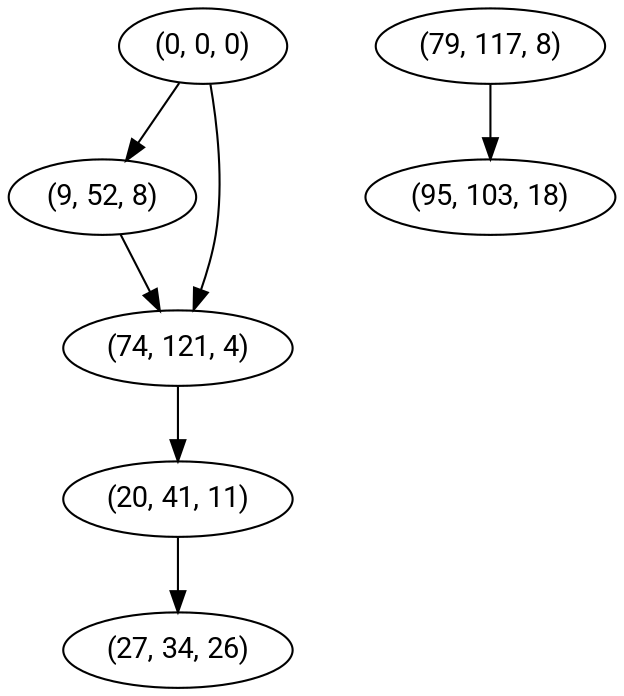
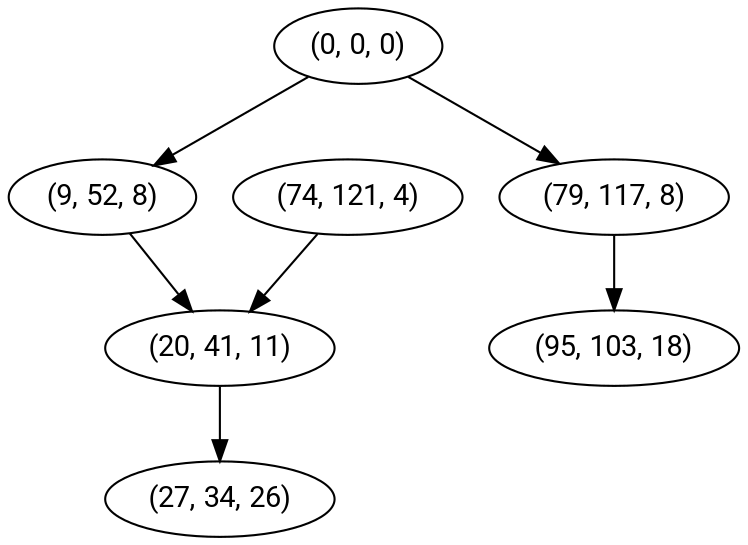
edge "(0, 0, 0)" -> "(74, 121, 4)": now "(0, 0, 0)" -> "(79, 117, 8)"
edge "(9, 52, 8)" -> "(74, 121, 4)": now "(9, 52, 8)" -> "(20, 41, 11)"
